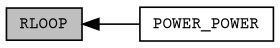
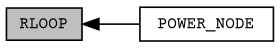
node "POWER_POWER": label "POWER_POWER" -> "POWER_NODE"
